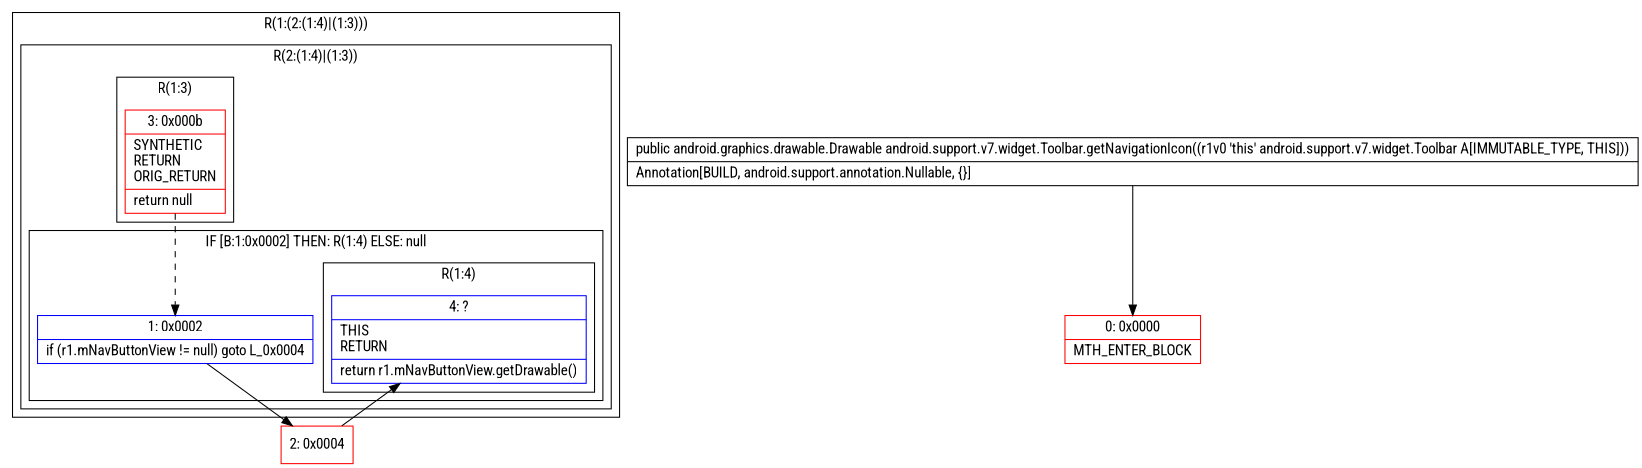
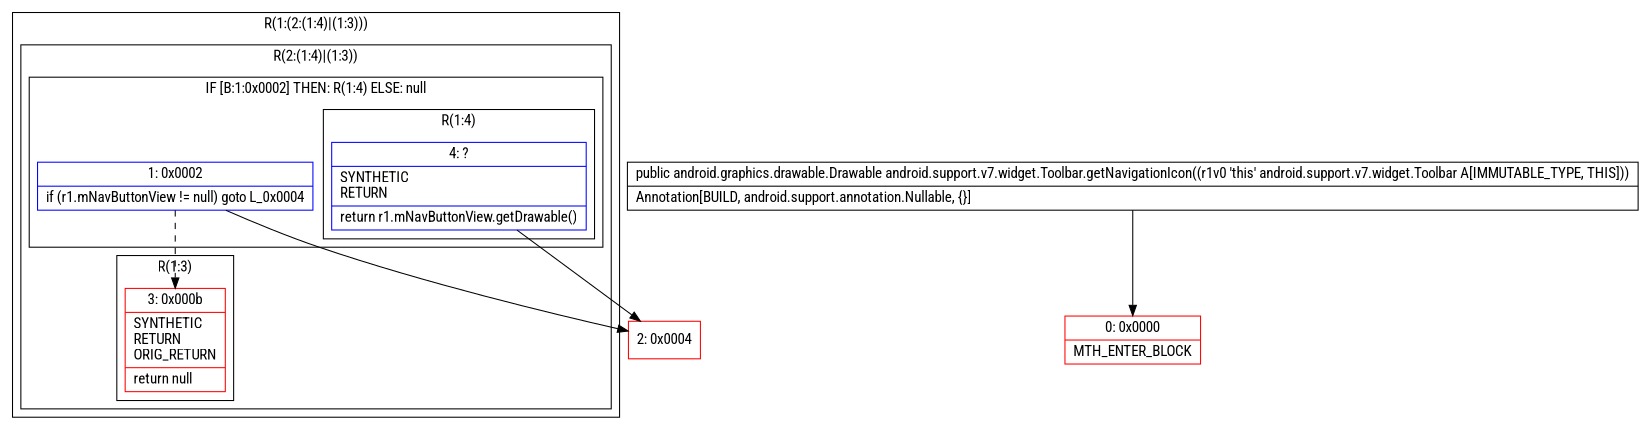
edge "3: 0x000b" -> "1: 0x0002": reversed
node "4: ?": text "THIS" -> "SYNTHETIC"
edge "2: 0x0004" -> "4: ?": reversed
